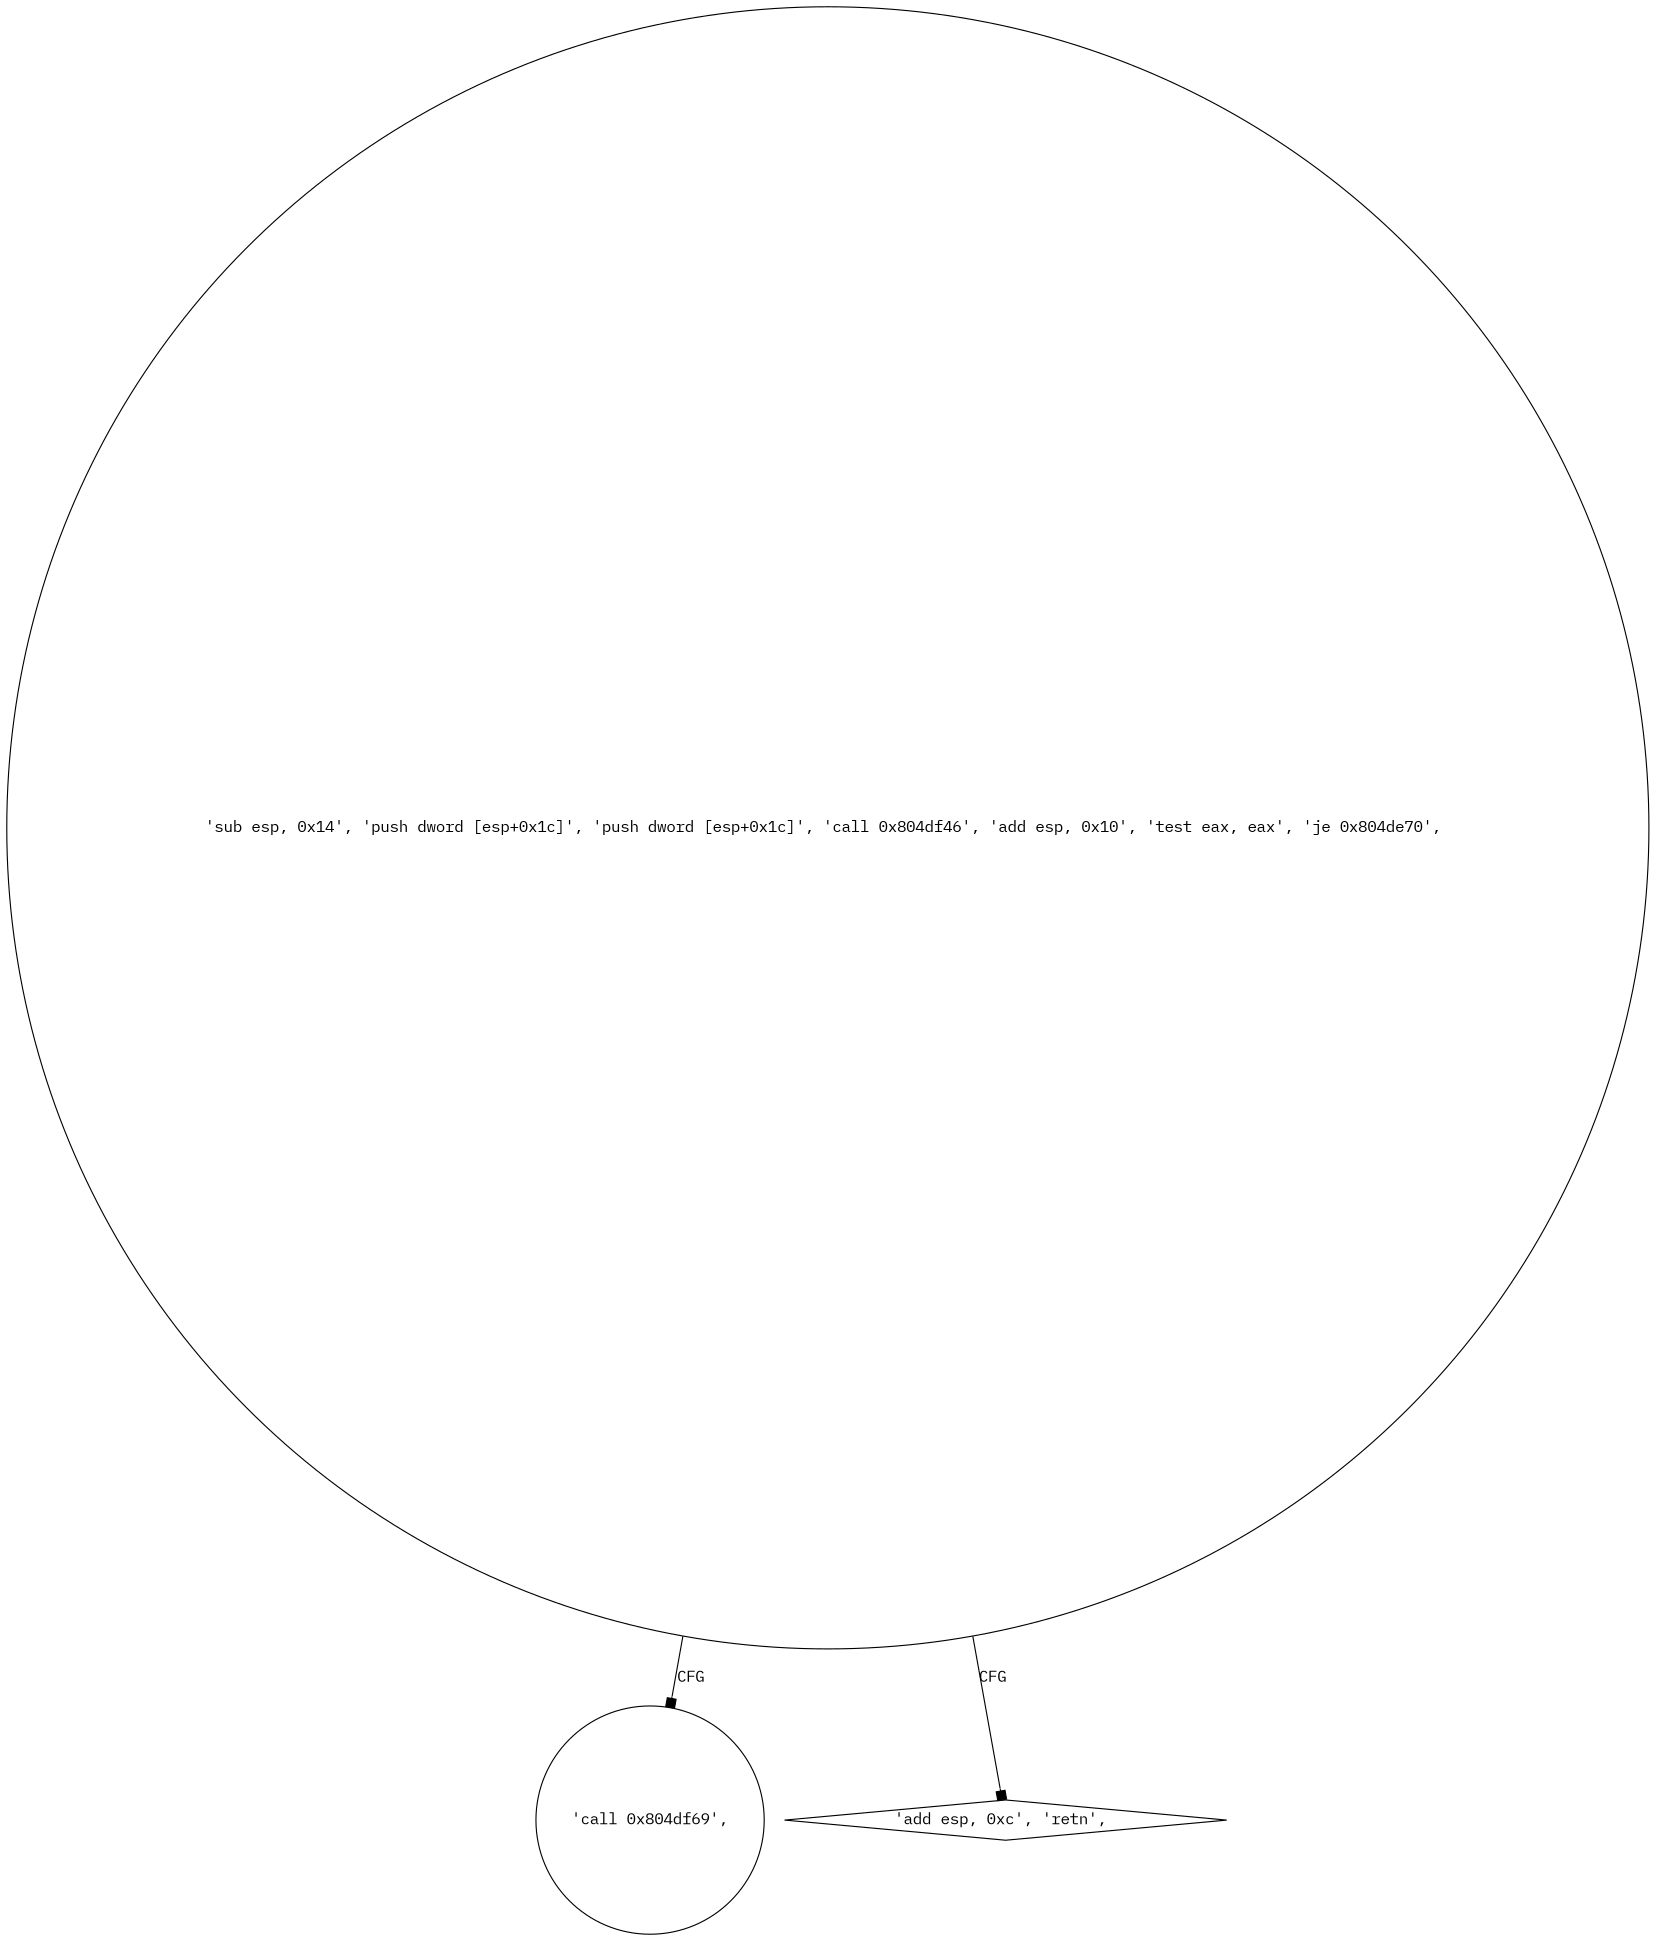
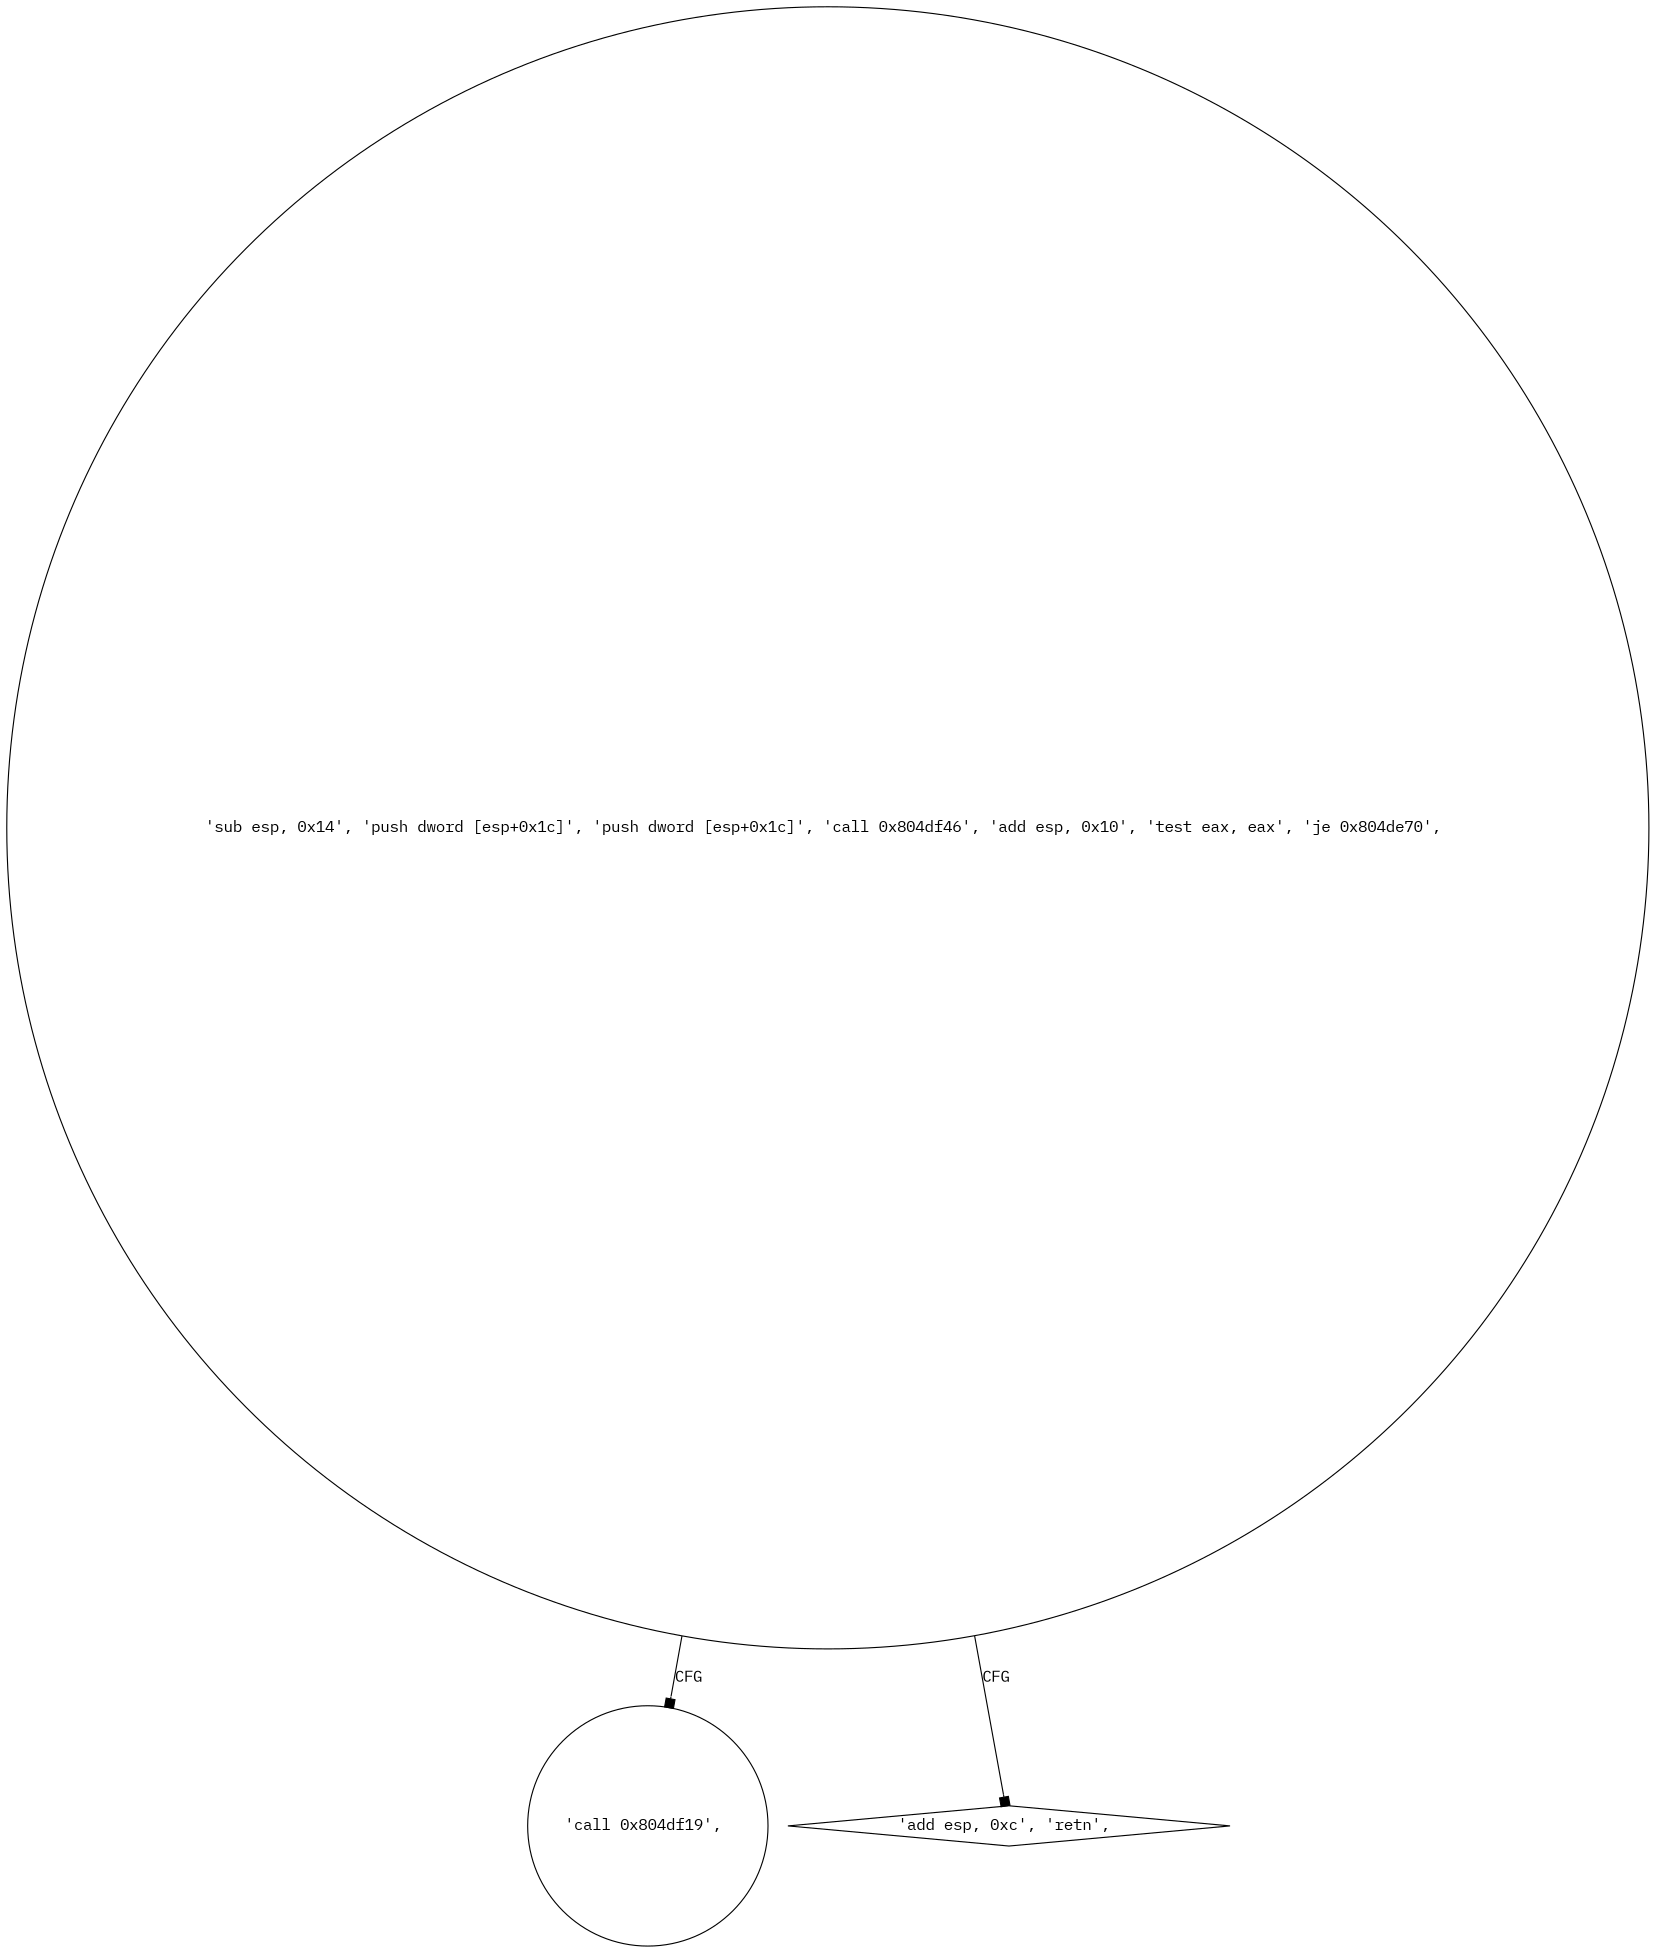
node "'call 0x804df69',": label "'call 0x804df69'," -> "'call 0x804df19',"
